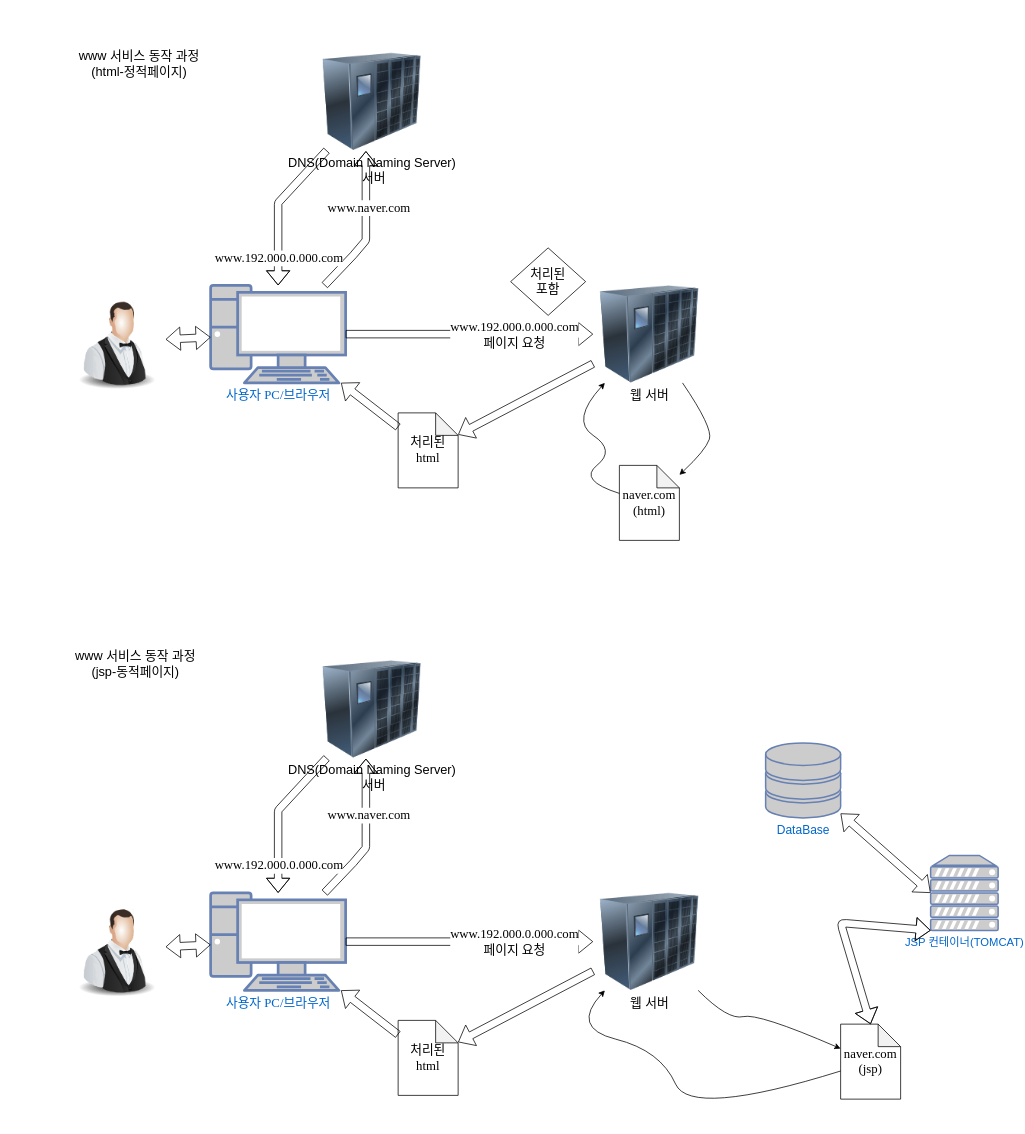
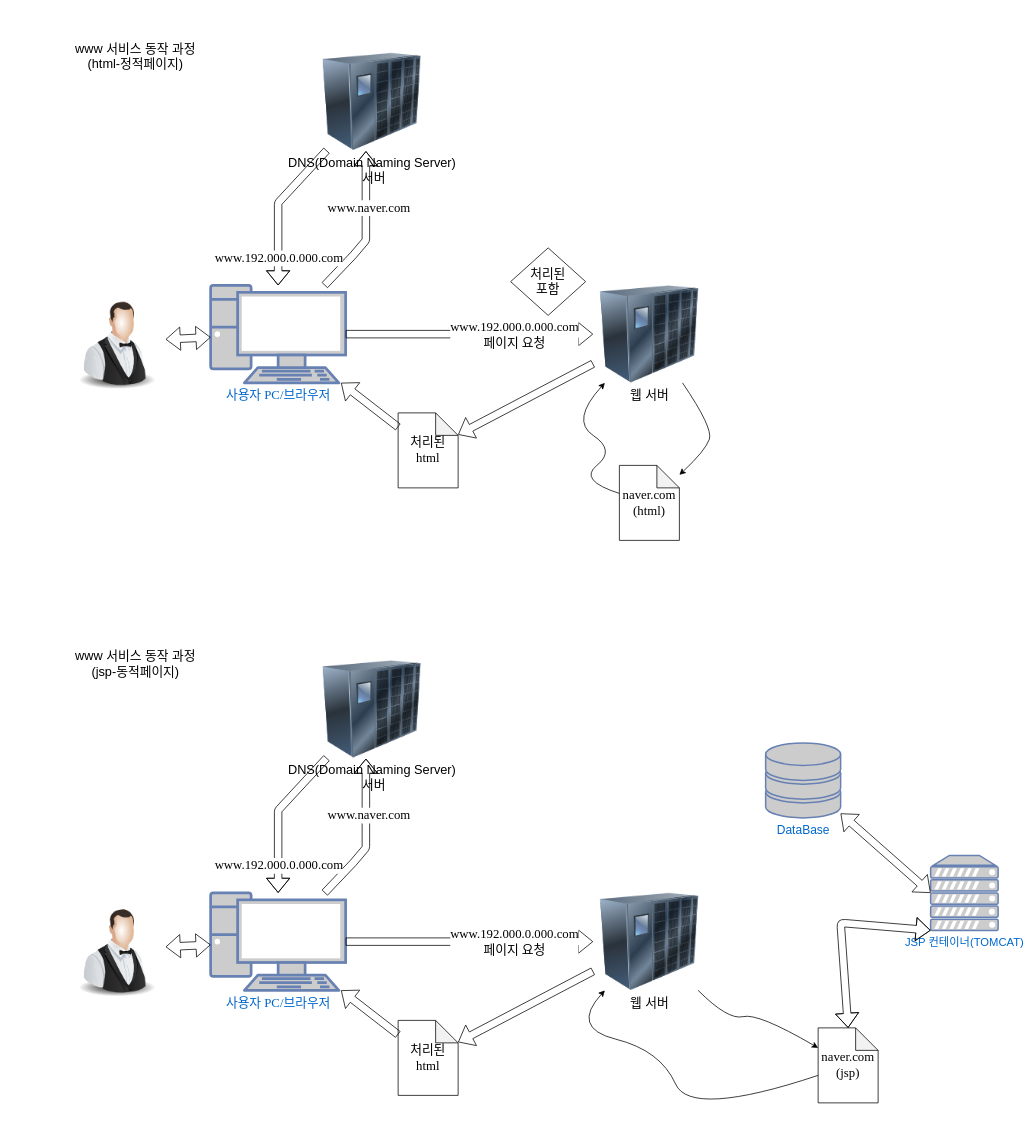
node "www 서비스 동작 과정 (html-정적페이지)": moved (139, 64) -> (135, 57)
node "naver.com (jsp)": moved (870, 1062) -> (848, 1065)
